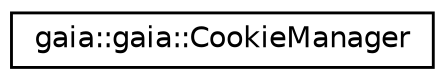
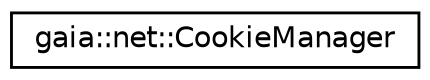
node "gaia::gaia::CookieManager": label "gaia::gaia::CookieManager" -> "gaia::net::CookieManager"
